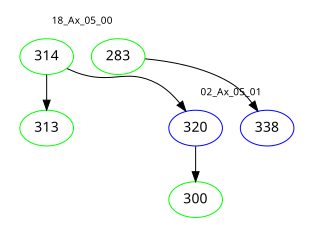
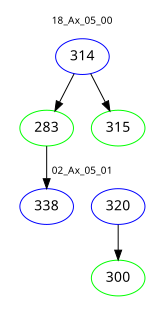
node "314": color green -> blue
edge "314" -> "320": now "314" -> "283"
node "313": label "313" -> "315"
